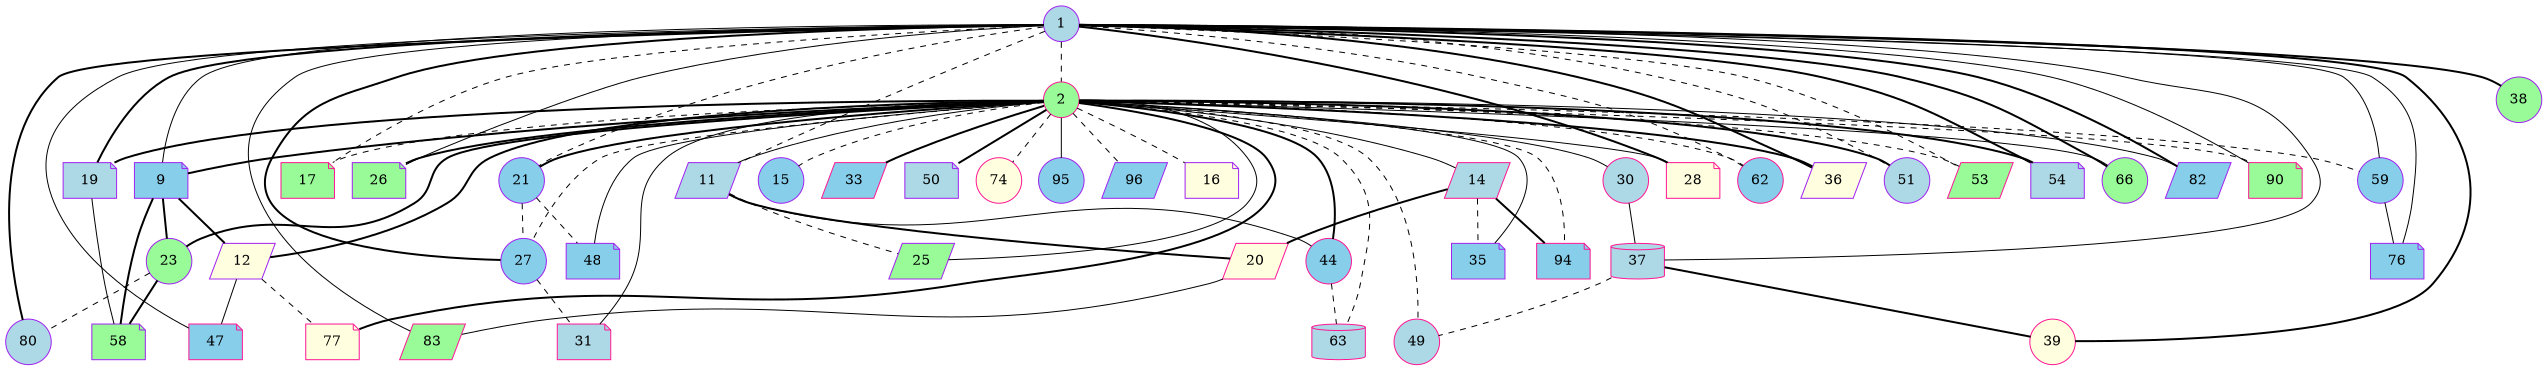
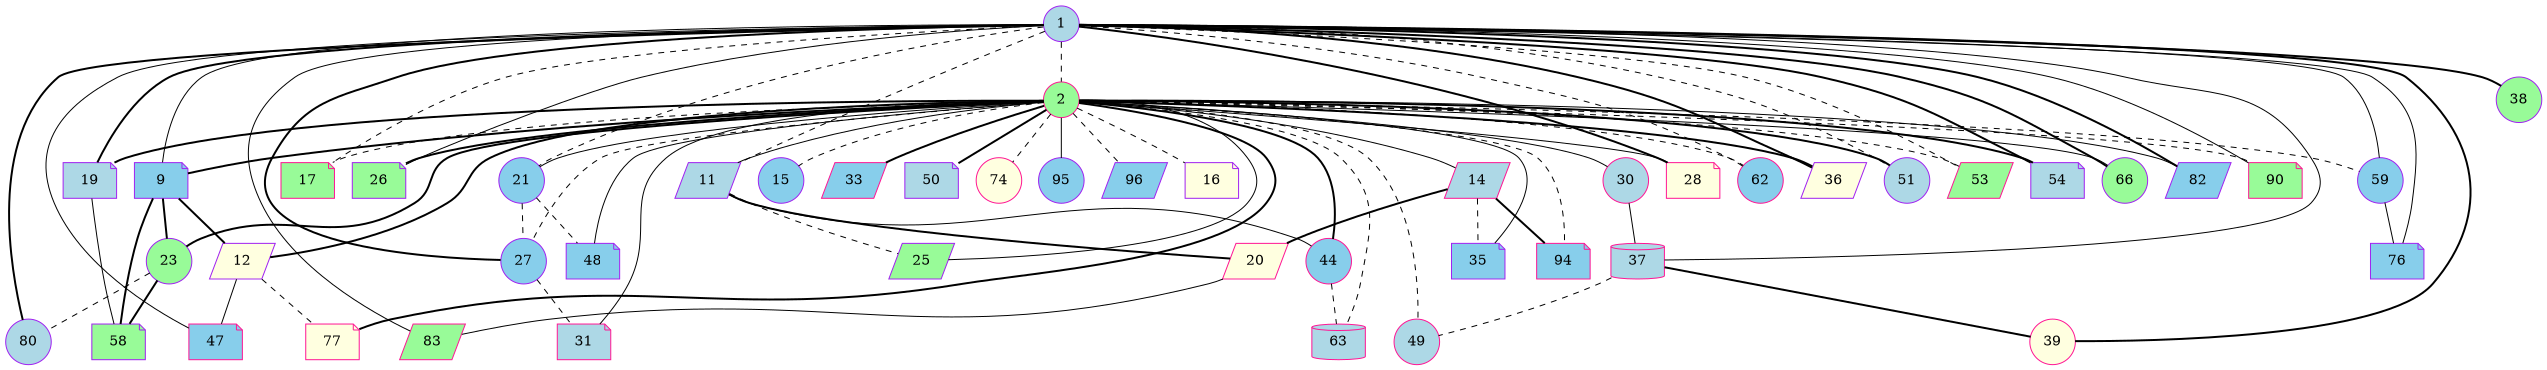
edge "2" -- "21": style bold -> solid
